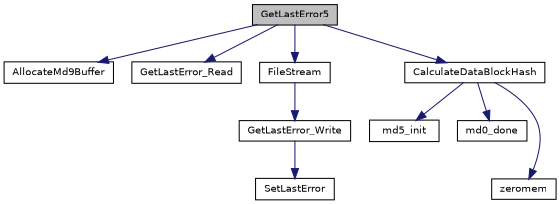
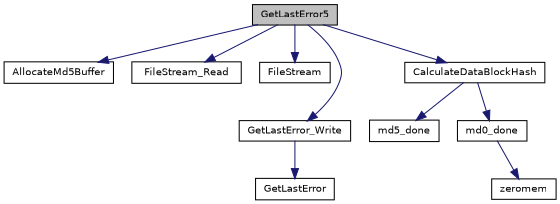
node "AllocateMd9Buffer": label "AllocateMd9Buffer" -> "AllocateMd5Buffer"
node "GetLastError_Read": label "GetLastError_Read" -> "FileStream_Read"
edge "FileStream" -> "GetLastError_Write": now "GetLastError5" -> "GetLastError_Write"
edge "CalculateDataBlockHash" -> "zeromem": now "md0_done" -> "zeromem"
node "md5_init": label "md5_init" -> "md5_done"
node "SetLastError": label "SetLastError" -> "GetLastError"
